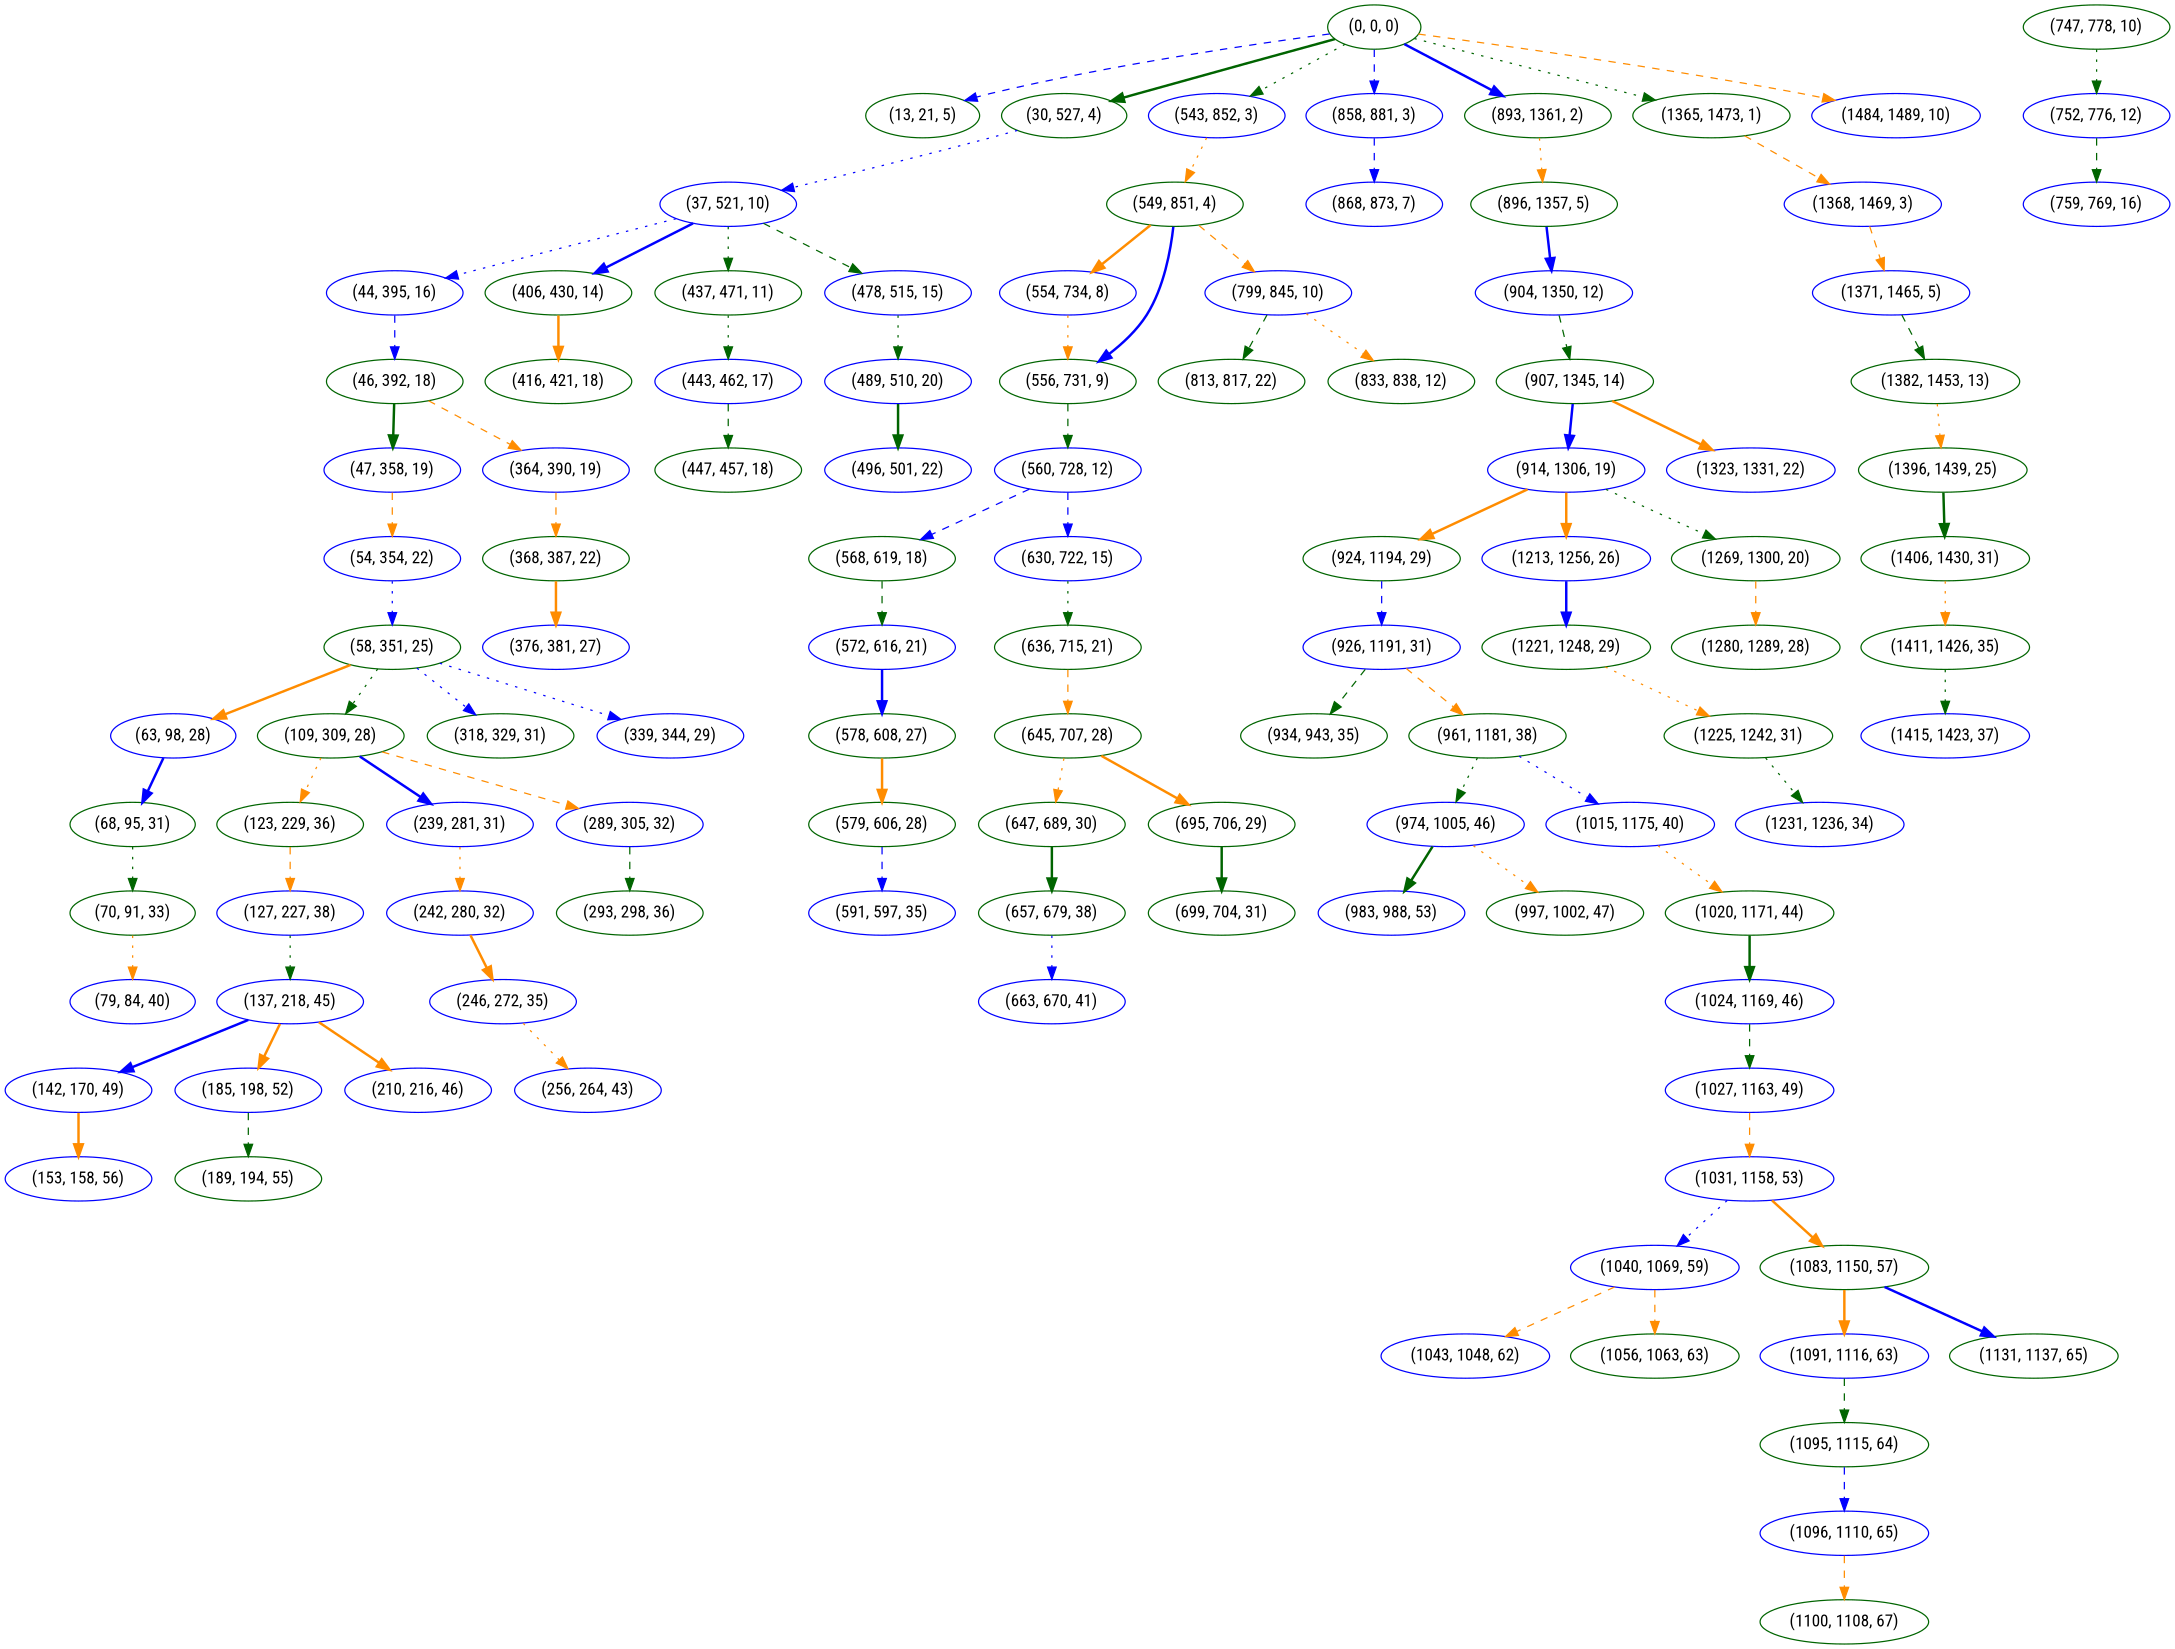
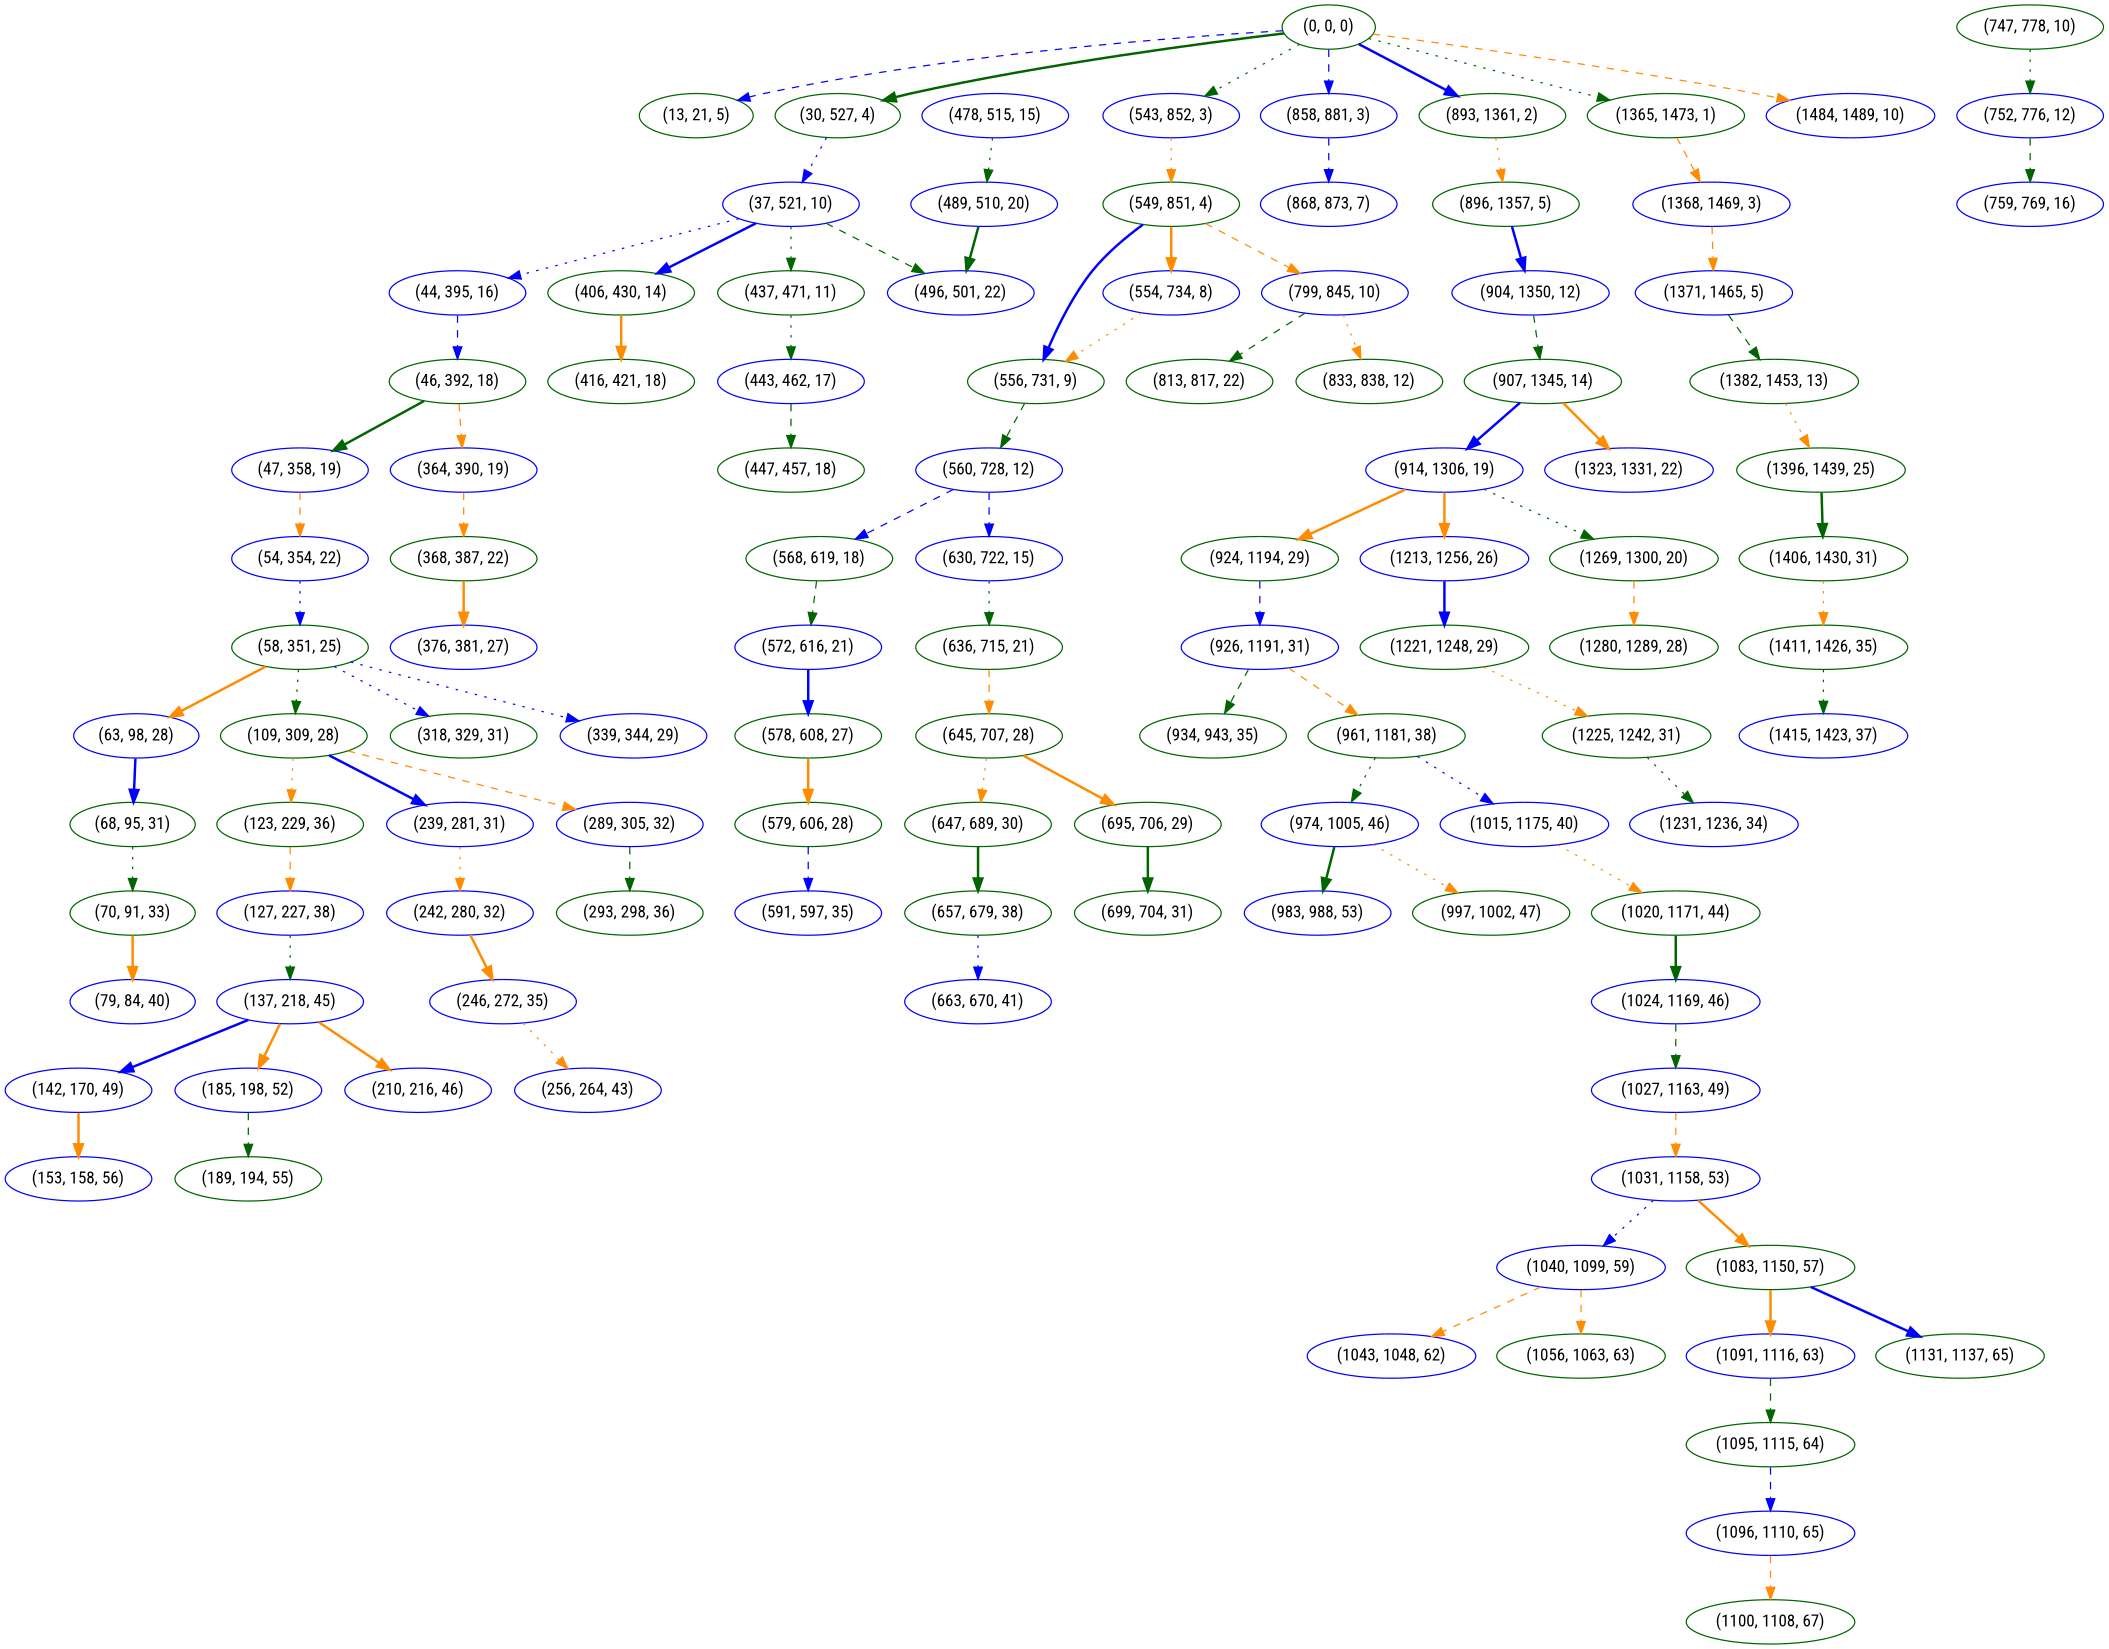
edge "(37, 521, 10)" -> "(478, 515, 15)": now "(37, 521, 10)" -> "(496, 501, 22)"
edge "(70, 91, 33)" -> "(79, 84, 40)": style dotted -> bold
node "(1040, 1069, 59)": label "(1040, 1069, 59)" -> "(1040, 1099, 59)"
